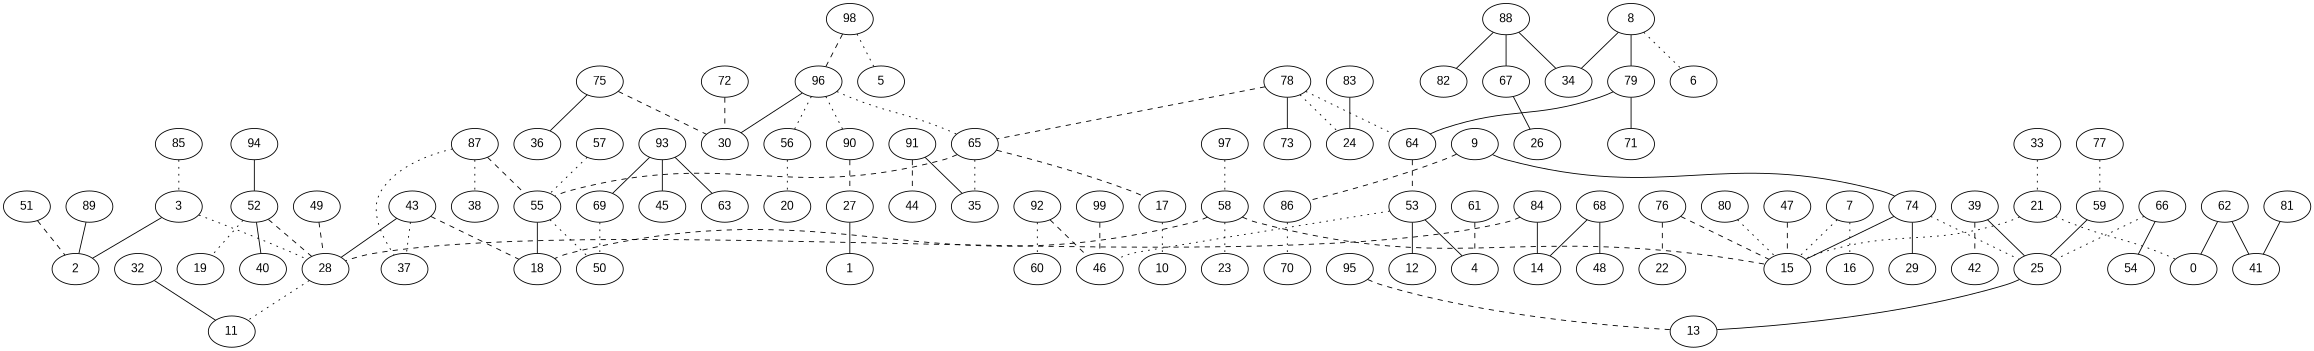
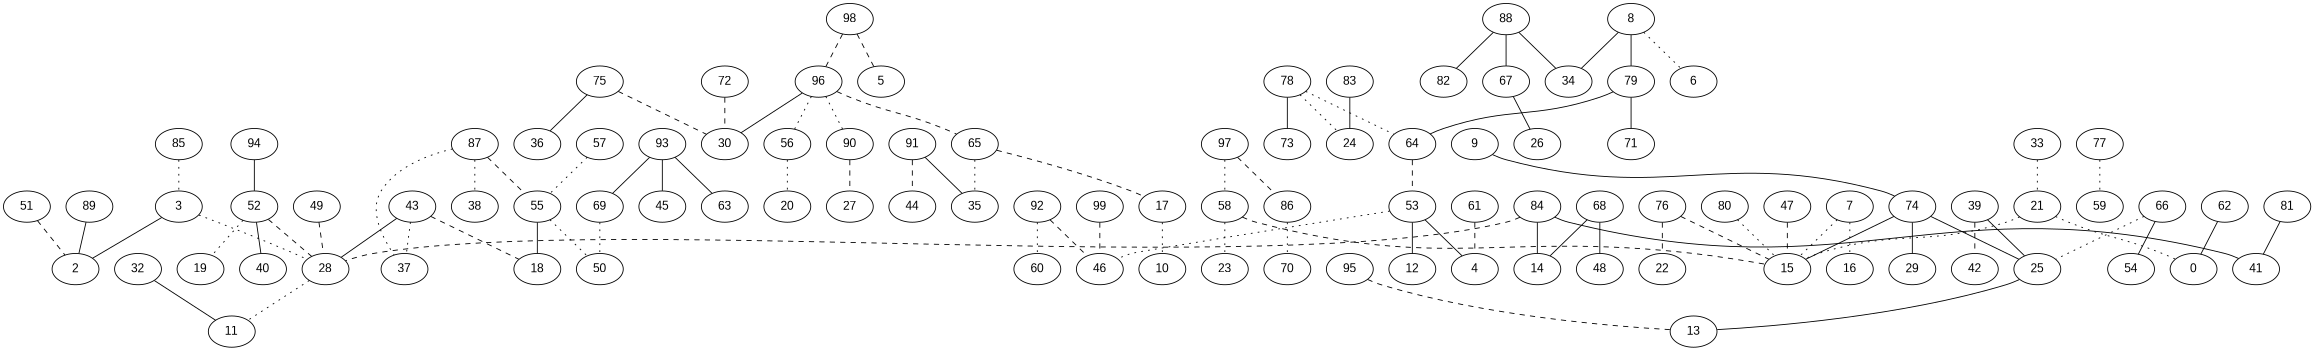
edge "98" -- "5": style dotted -> dashed
edge "96" -- "65": style dotted -> dashed
edge "78" -- "65": removed
edge "65" -- "55": removed
edge "9" -- "86": now "97" -- "86"
edge "58" -- "18": removed
edge "59" -- "25": removed
edge "62" -- "41": now "84" -- "41"
edge "74" -- "25": style dotted -> solid
node "1": removed
